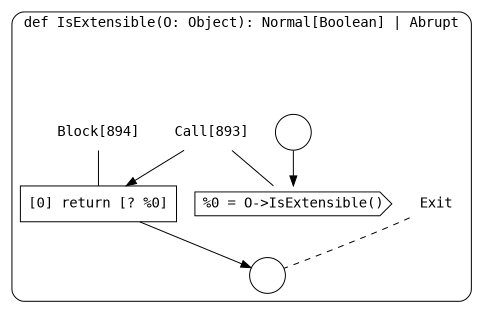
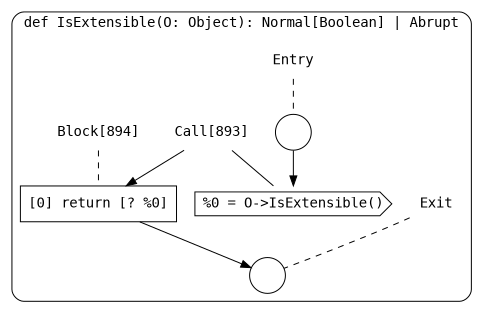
node "Entry": added
edge "Block[894]" -- "[0] return [? %0]": style solid -> dashed
